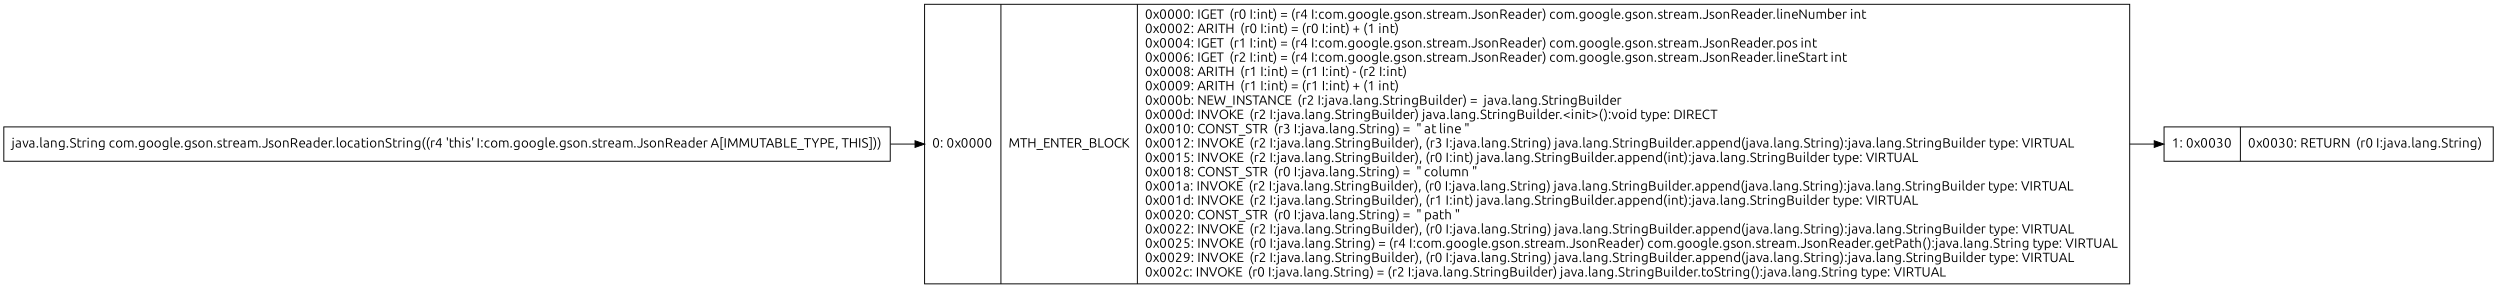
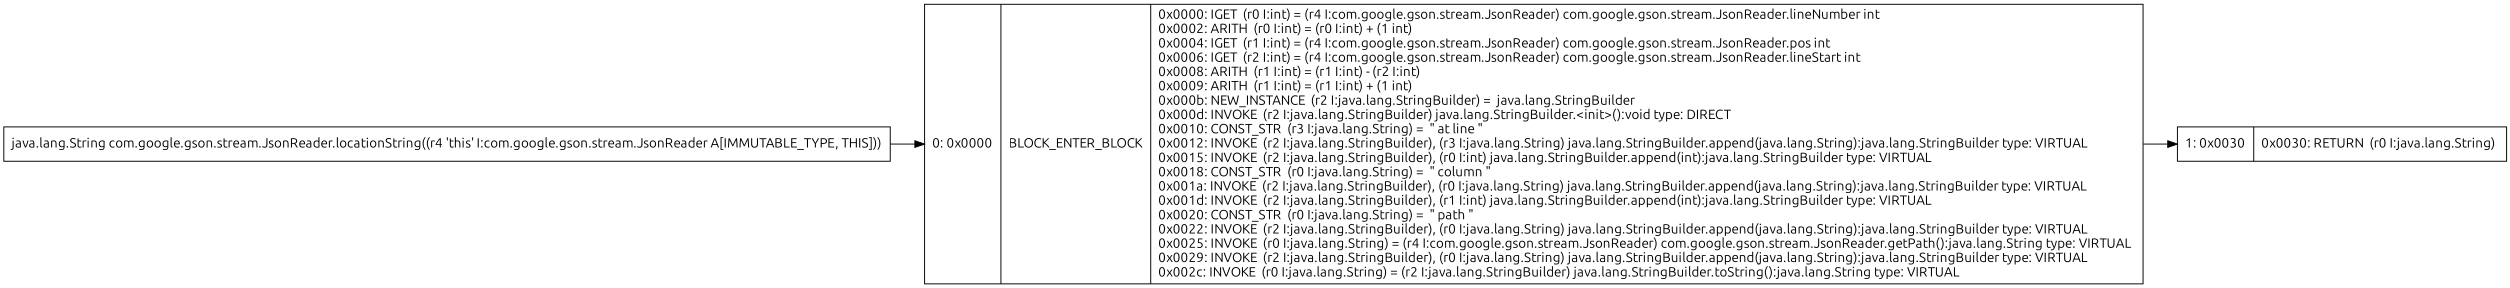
node "0: 0x0000": text "MTH_ENTER_BLOCK" -> "BLOCK_ENTER_BLOCK"
